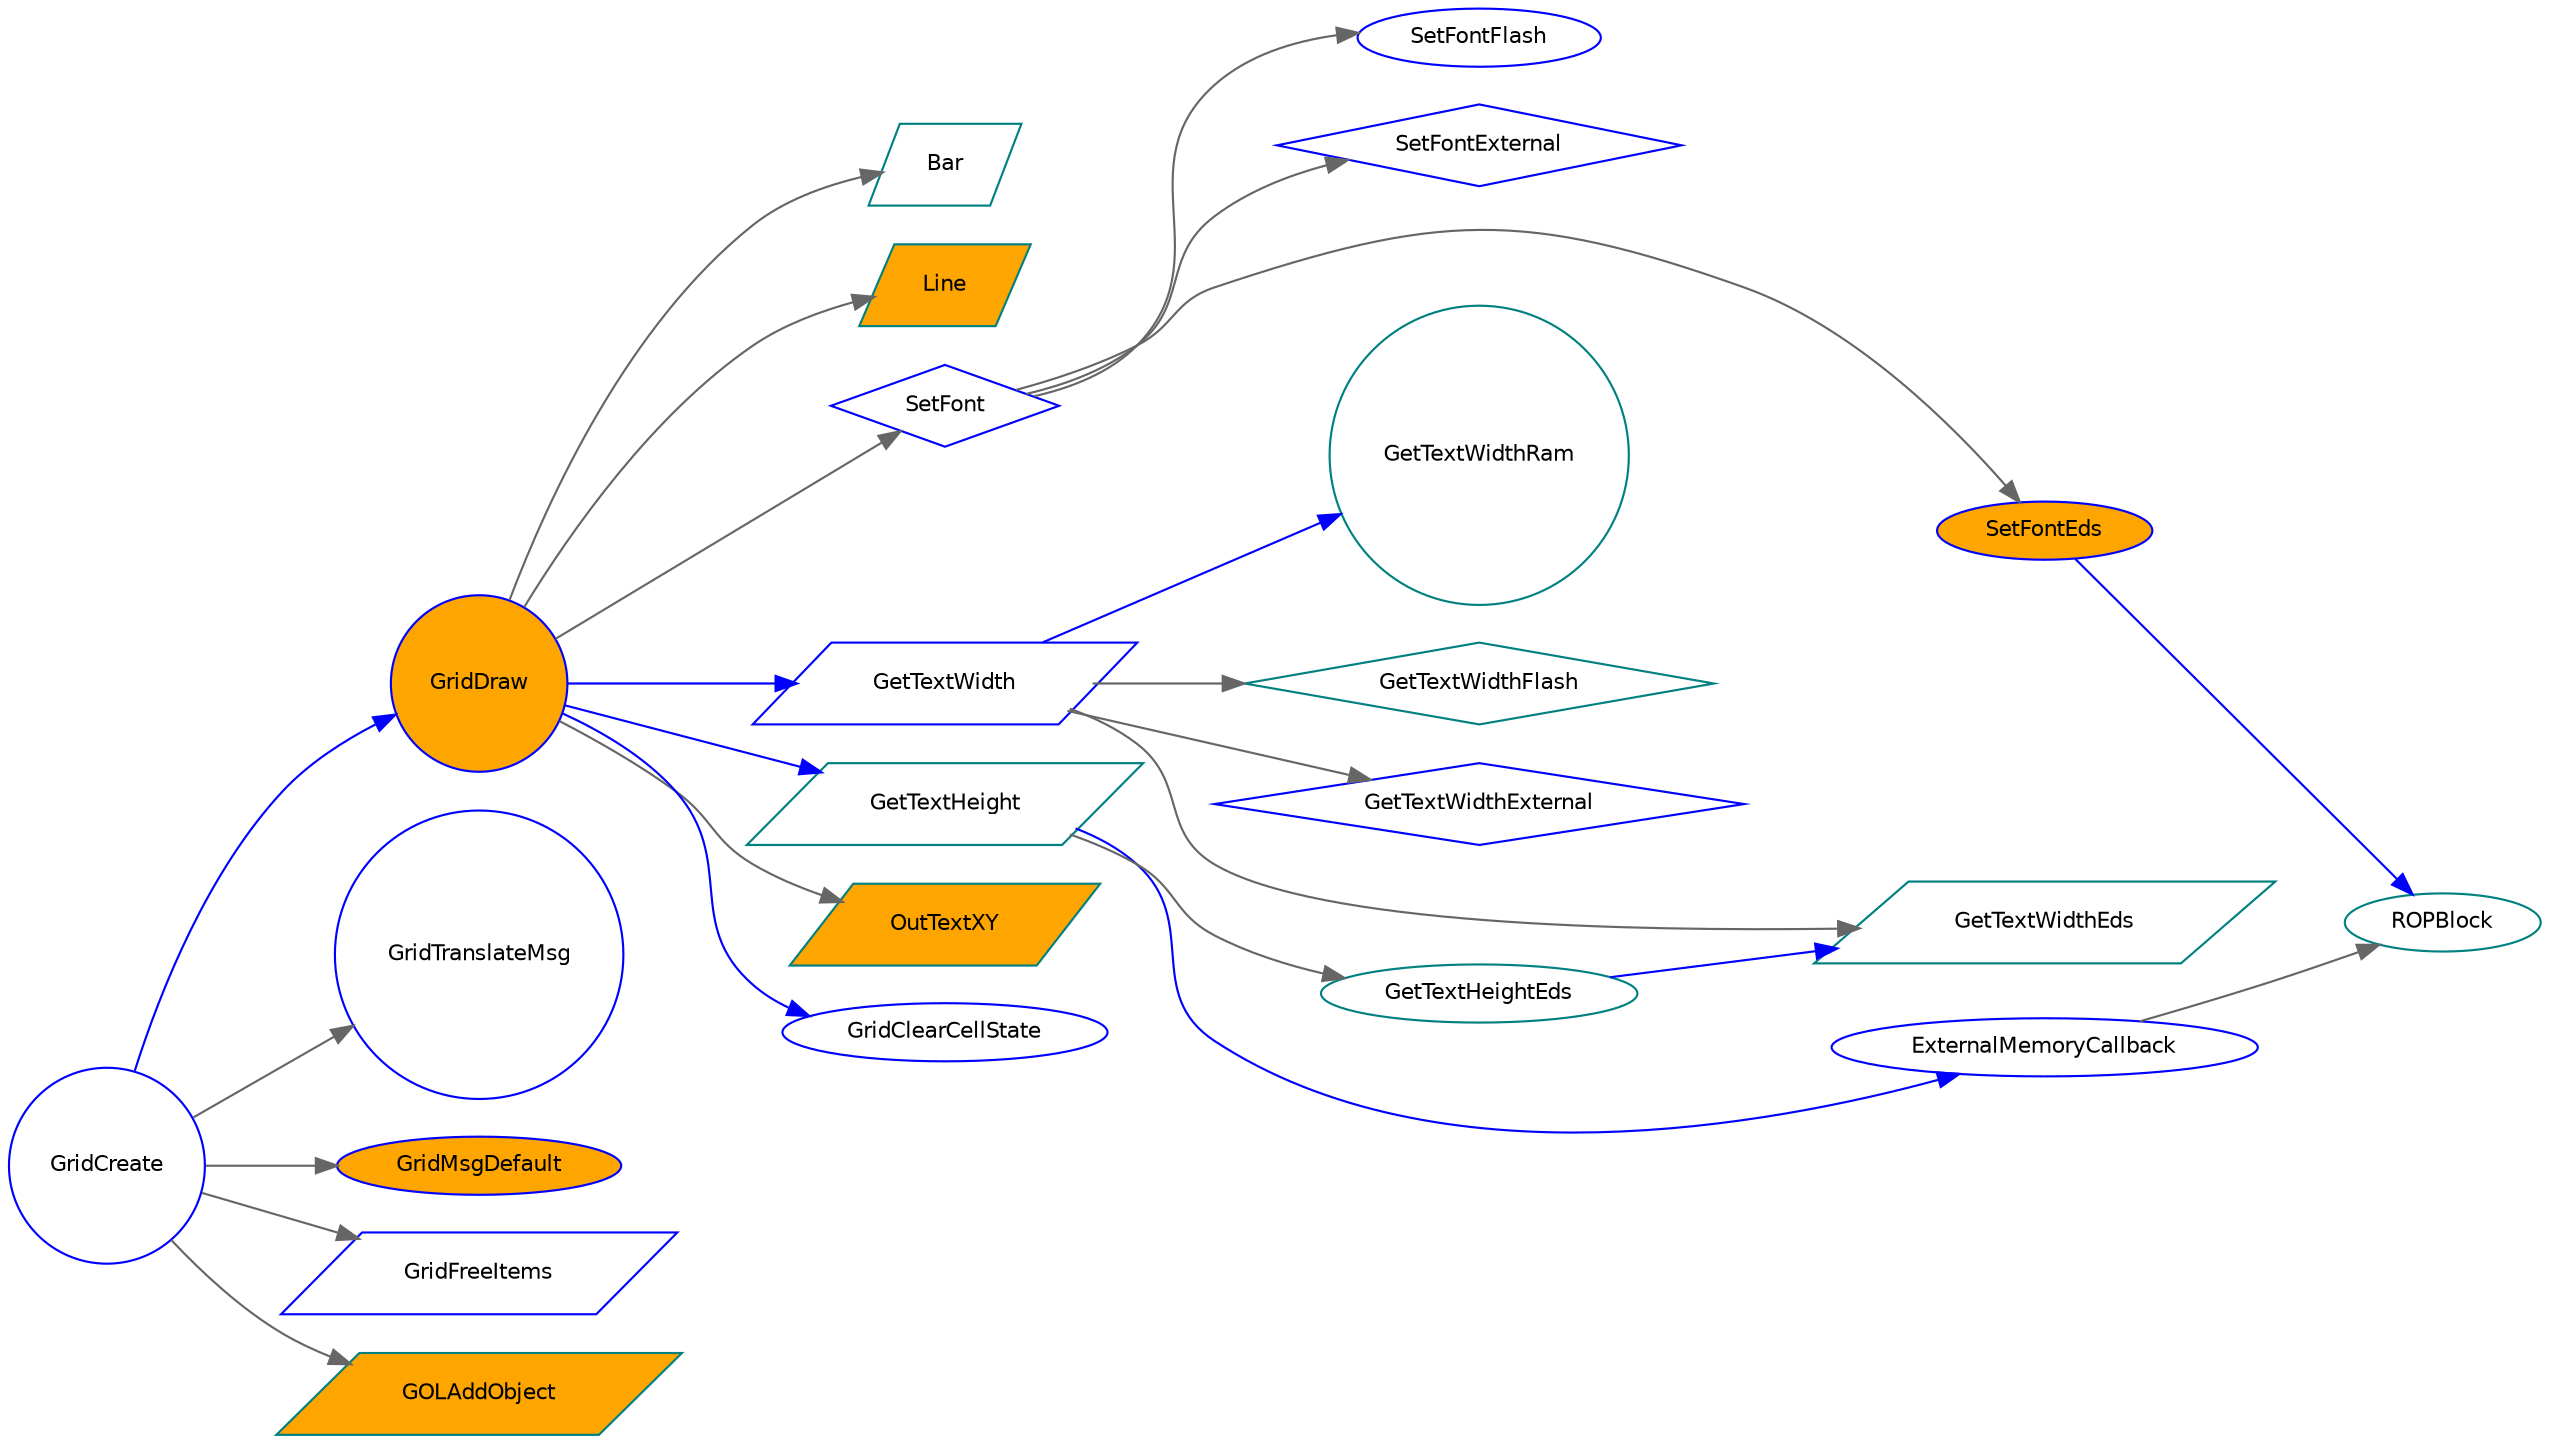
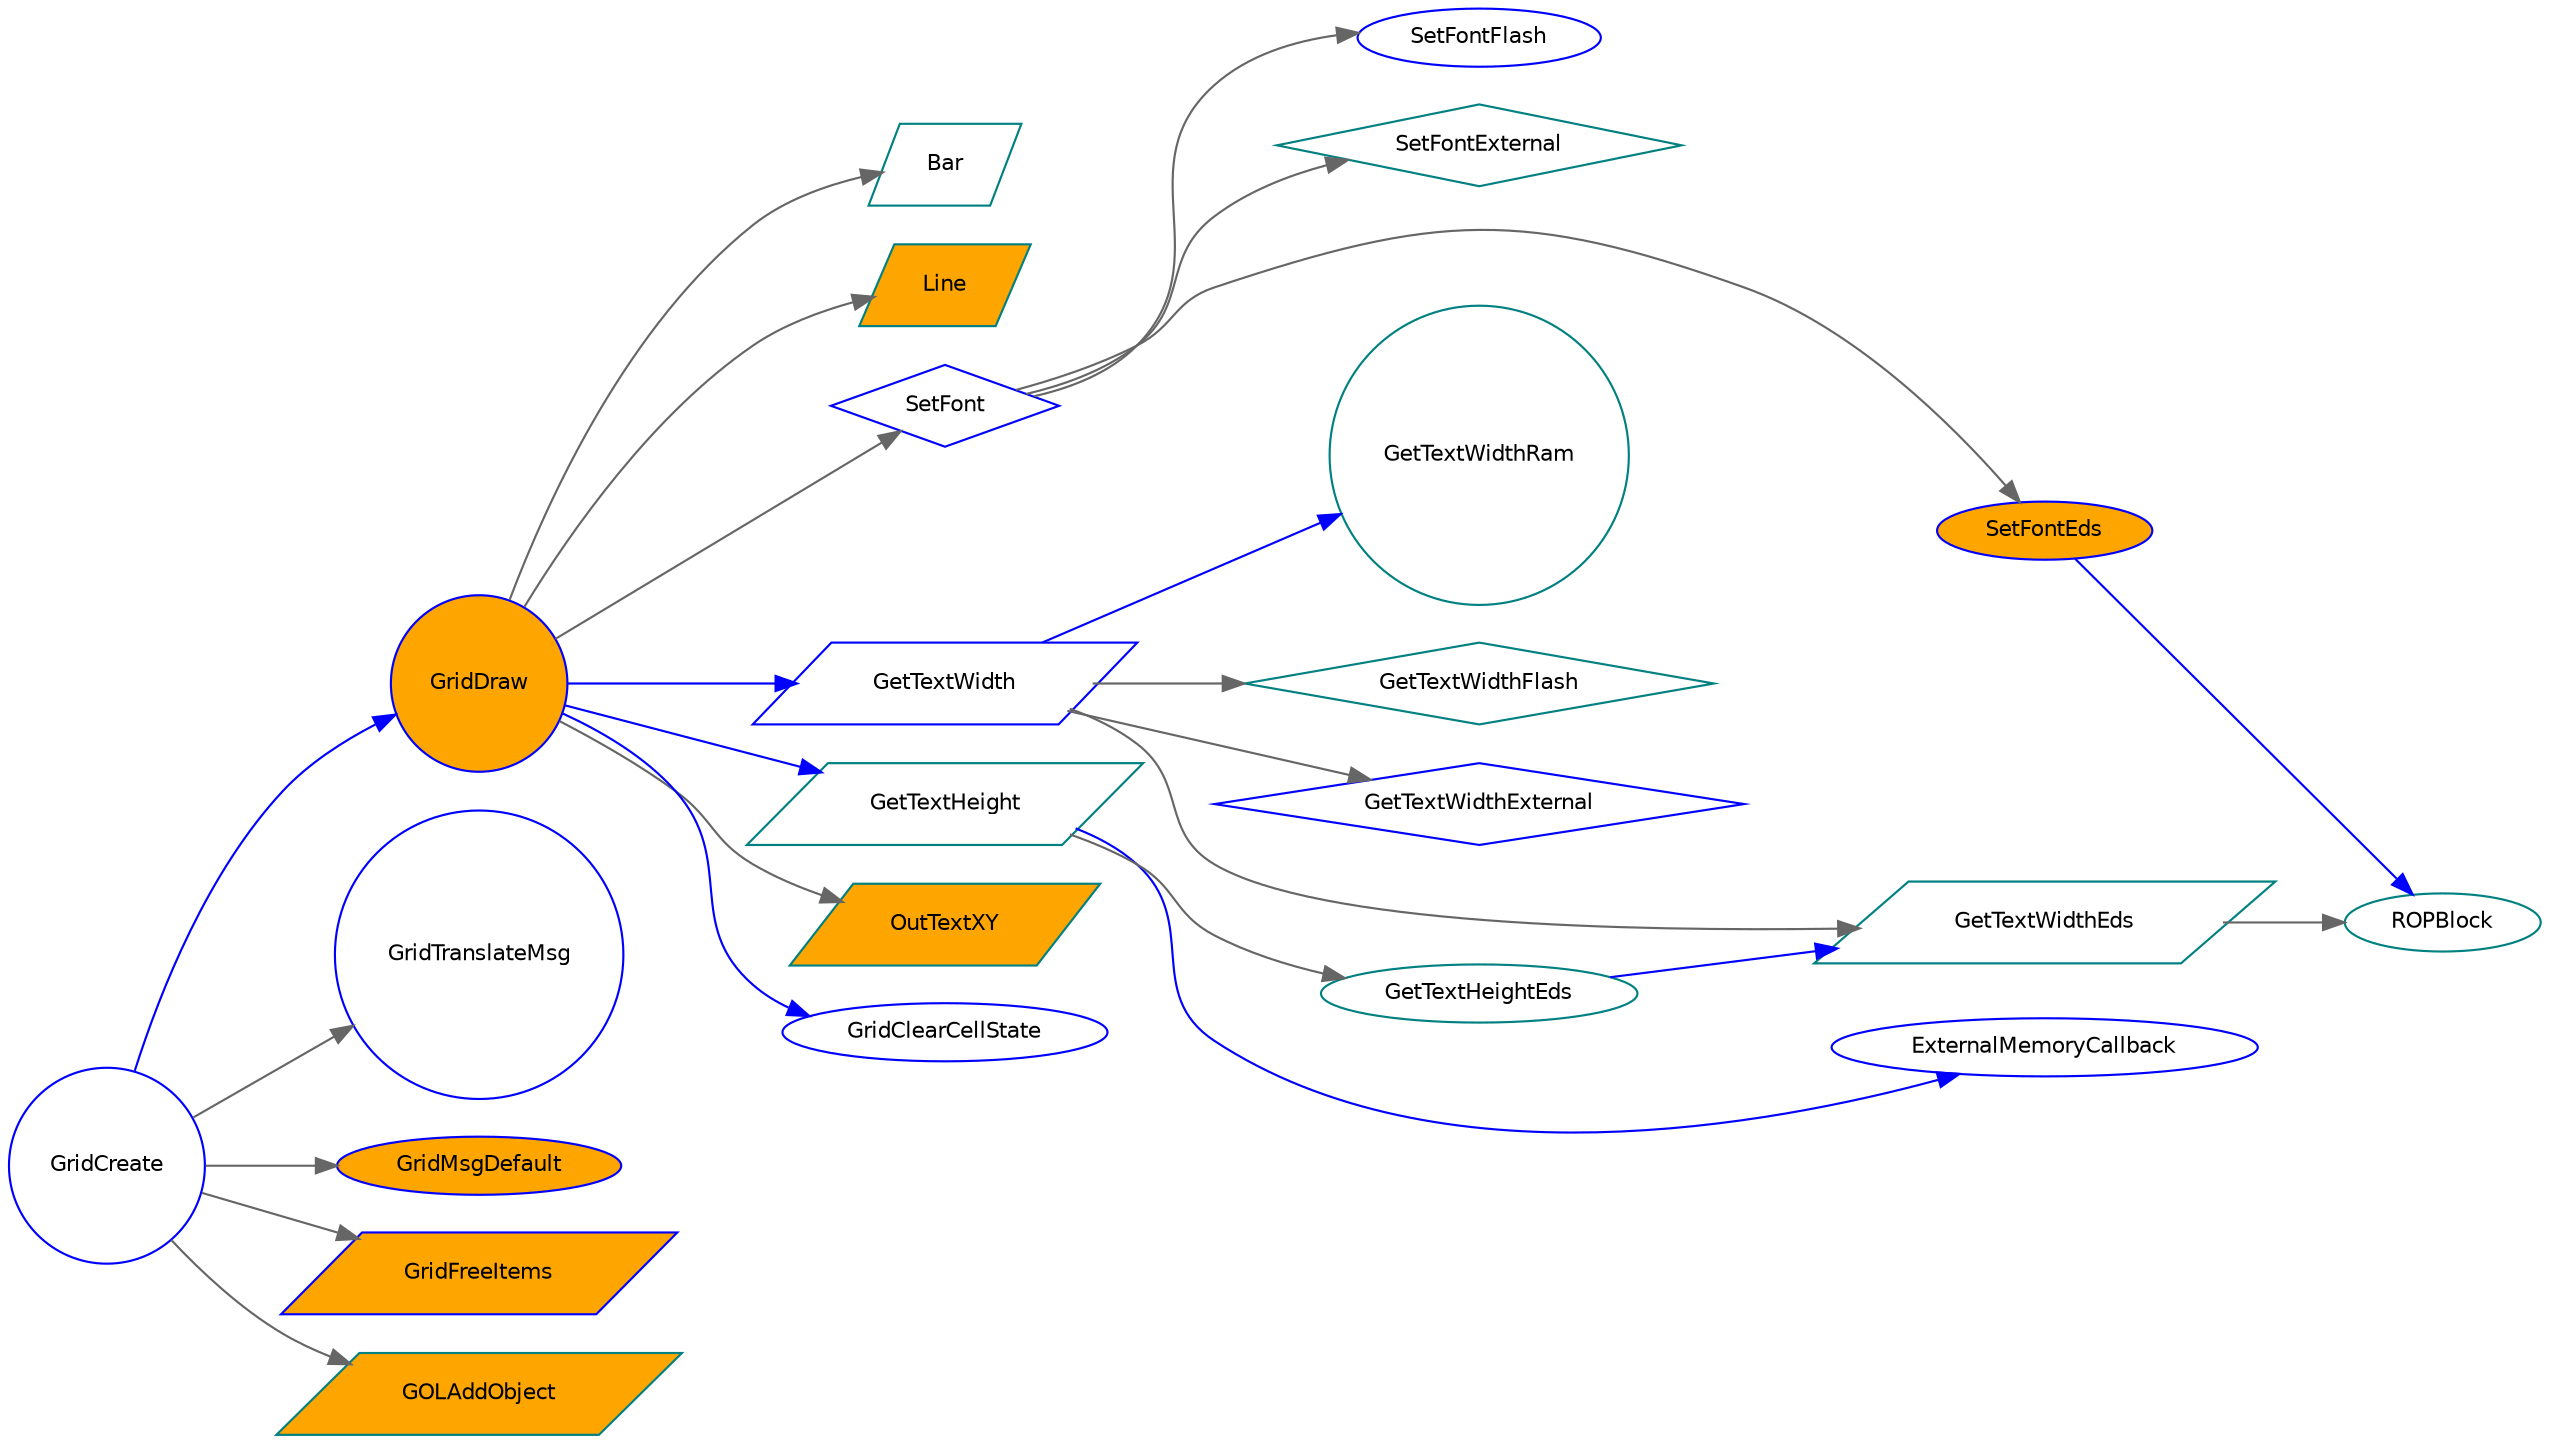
node "SetFontExternal": color blue -> teal
edge "ExternalMemoryCallback" -> "ROPBlock": now "GetTextWidthEds" -> "ROPBlock"
node "GridFreeItems": fillcolor white -> orange
